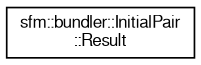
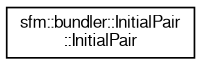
node "sfm::bundler::InitialPair ::Result": label "sfm::bundler::InitialPair ::Result" -> "sfm::bundler::InitialPair ::InitialPair"
